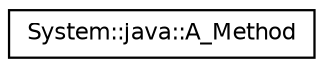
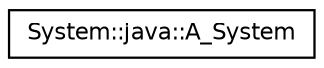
node "System::java::A_Method": label "System::java::A_Method" -> "System::java::A_System"
